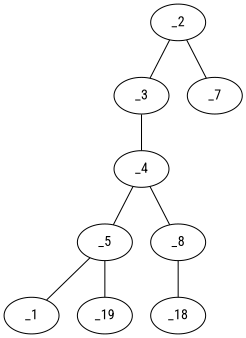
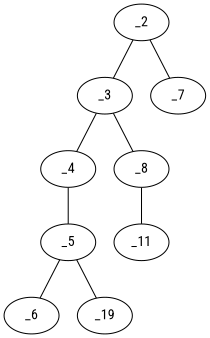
edge "_4" -- "_8": now "_3" -- "_8"
node "_1": label "_1" -> "_6"
node "_18": label "_18" -> "_11"
